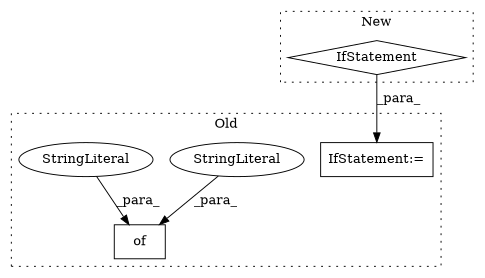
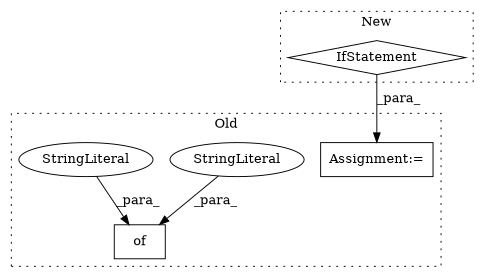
node "IfStatement:=": label "IfStatement:=" -> "Assignment:="
